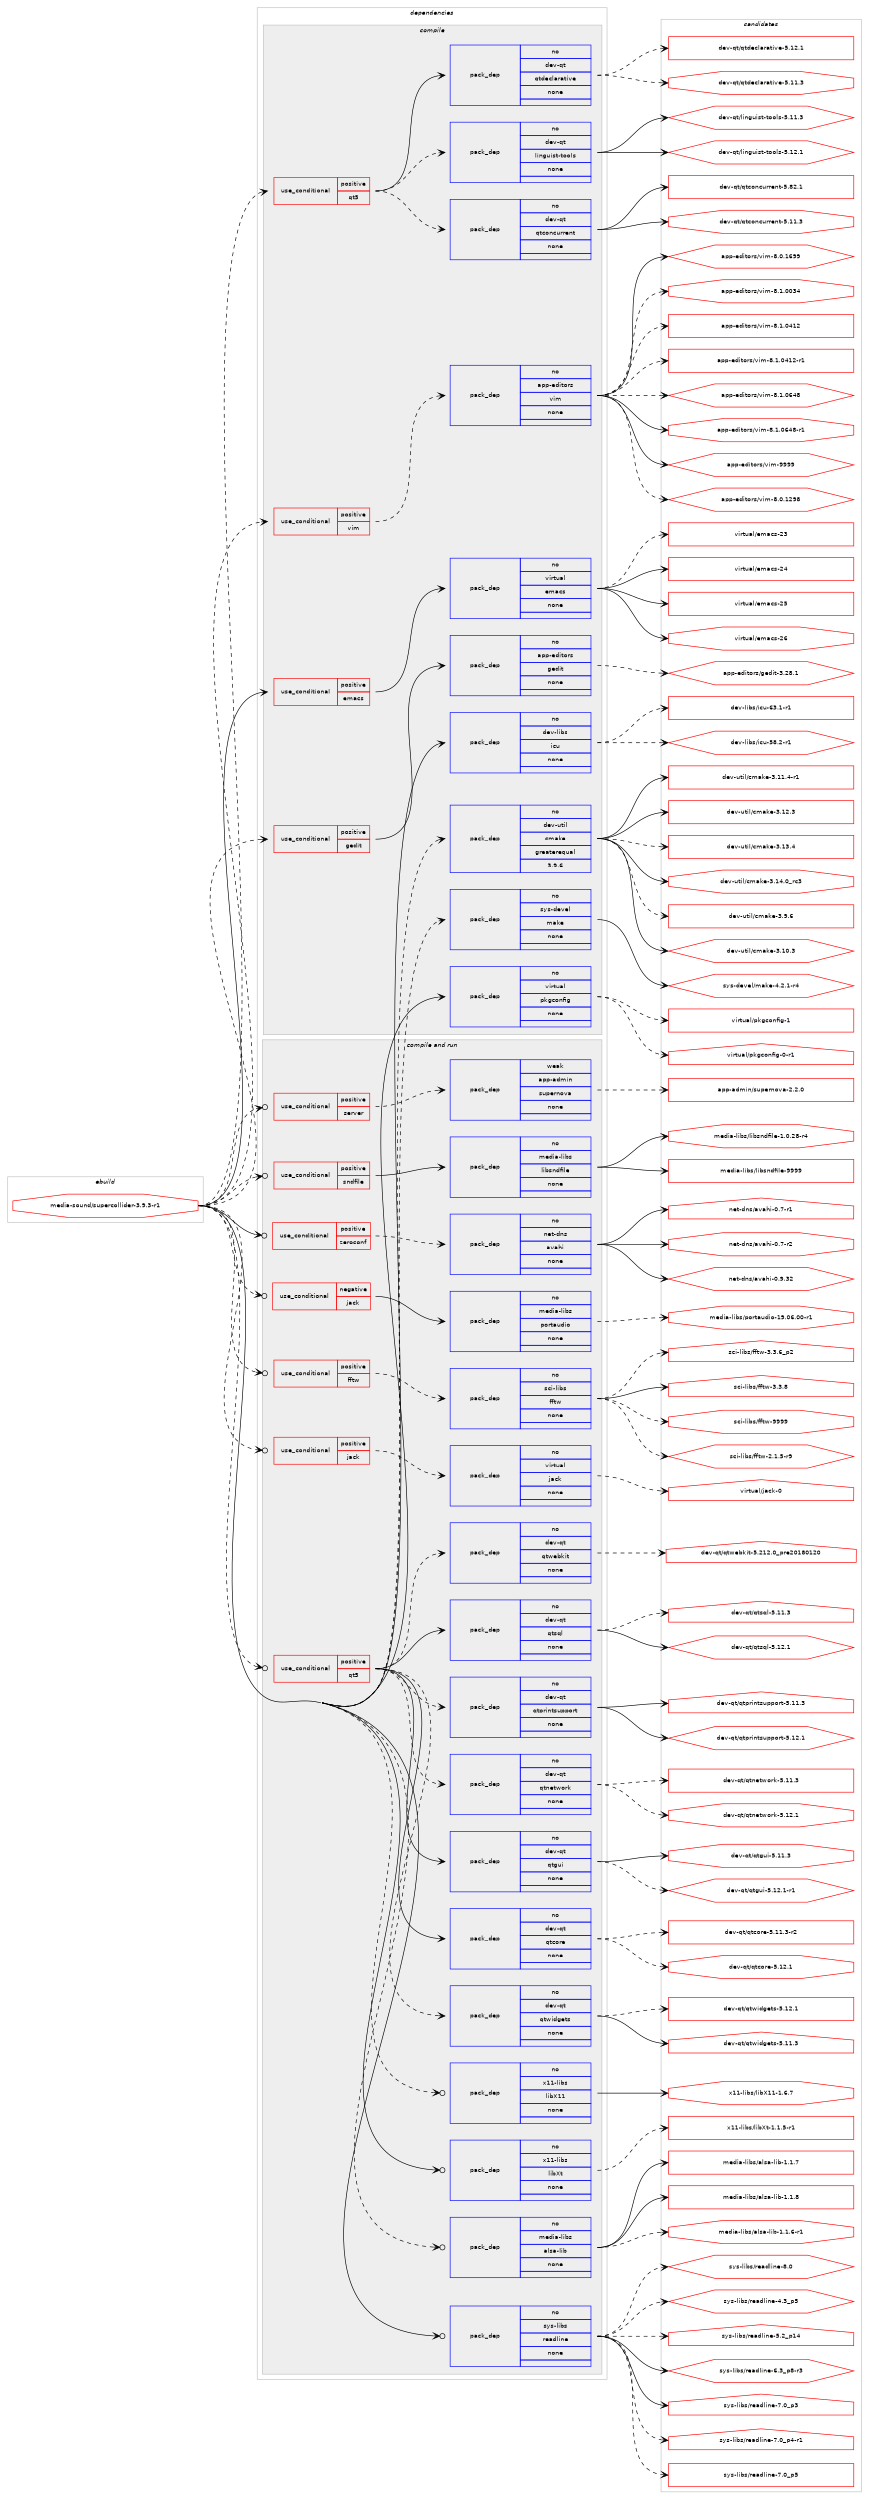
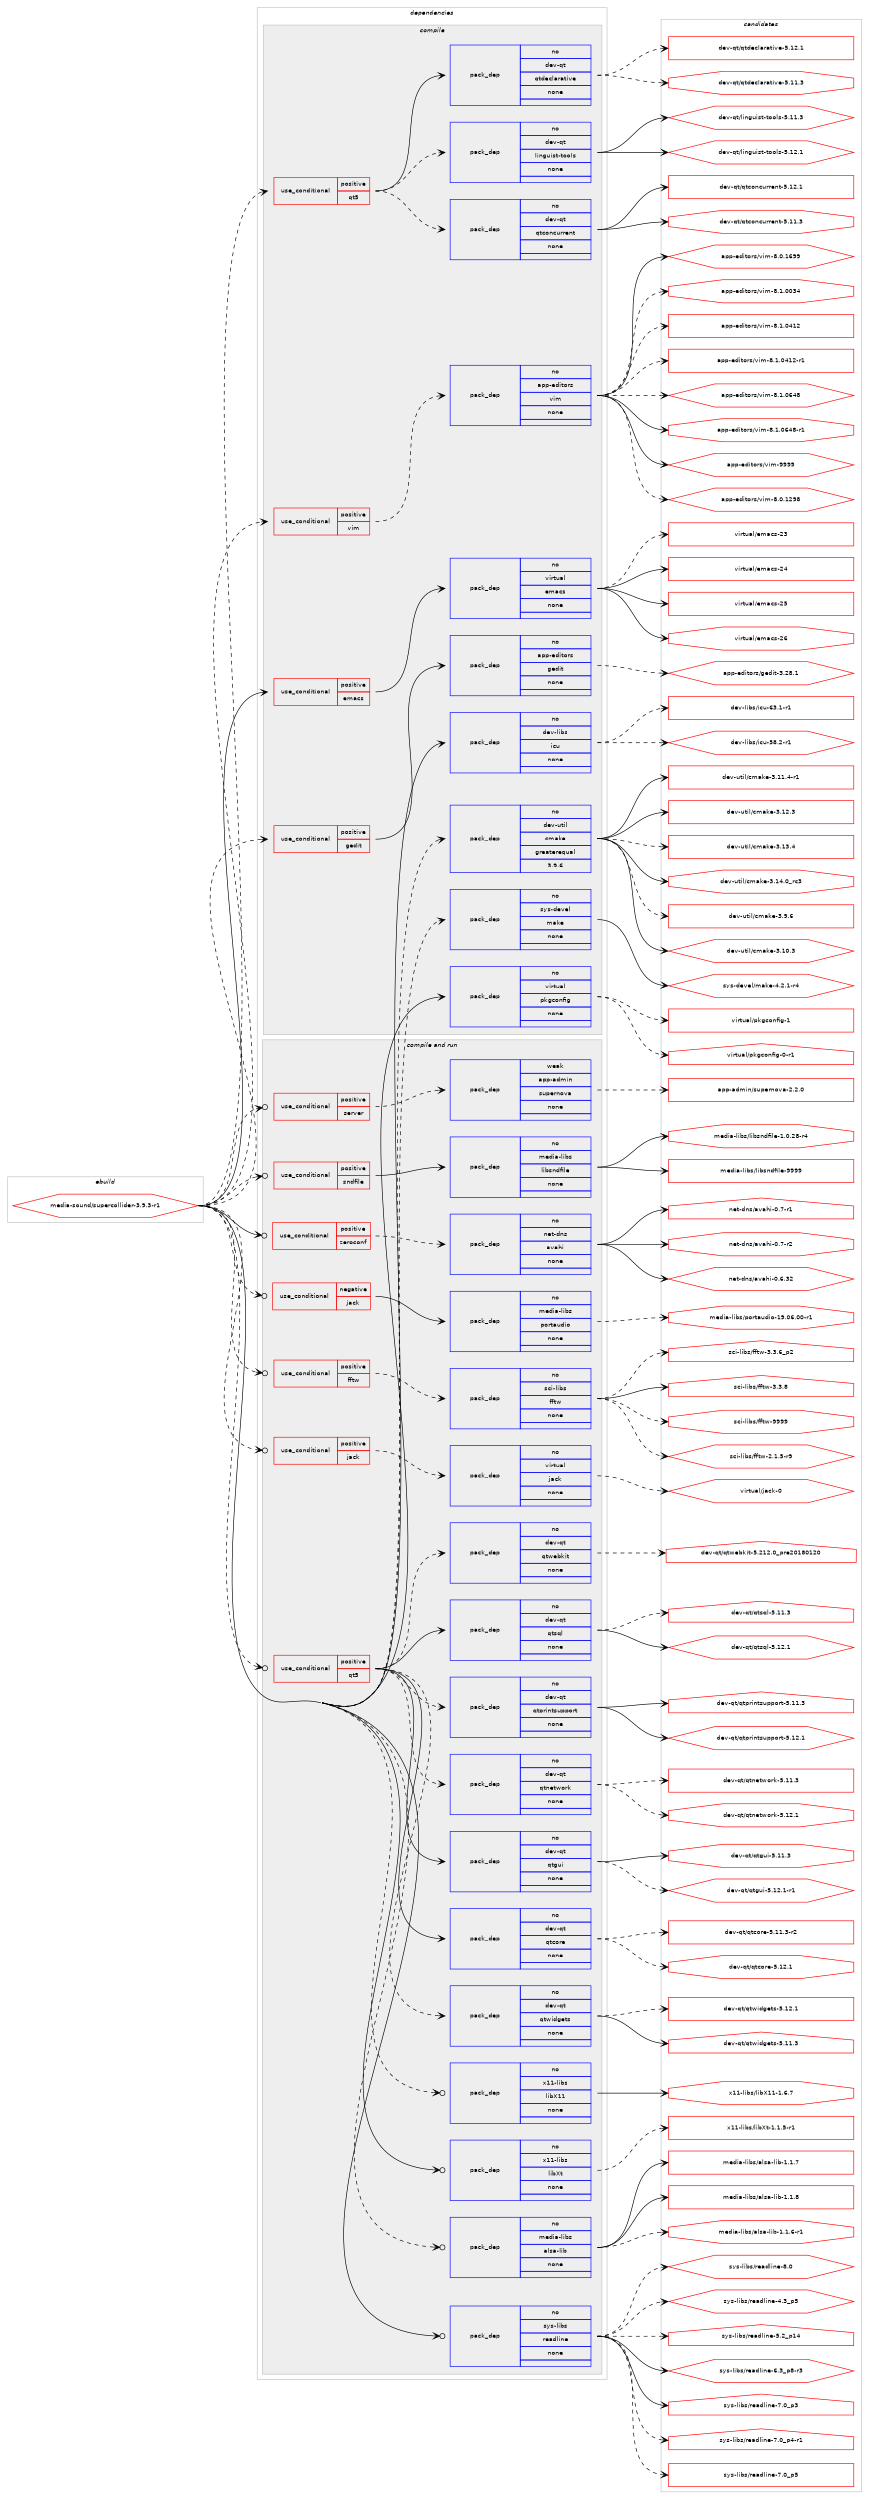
node "dev-qt/qtconcurrent-5.82.1": label "dev-qt/qtconcurrent-5.82.1" -> "dev-qt/qtconcurrent-5.12.1"
node "media-sound/supercollider-3.9.3-r1": shape octagon -> hexagon
node "net-dns/avahi-0.9.32": label "net-dns/avahi-0.9.32" -> "net-dns/avahi-0.6.32"
node "virtual/jack-0": shape house -> hexagon
